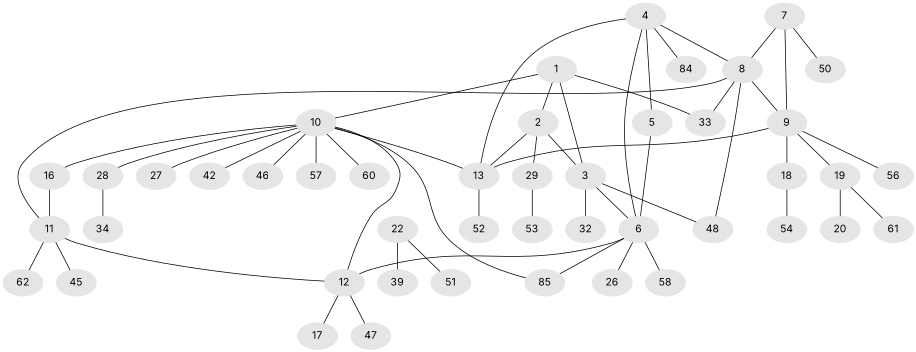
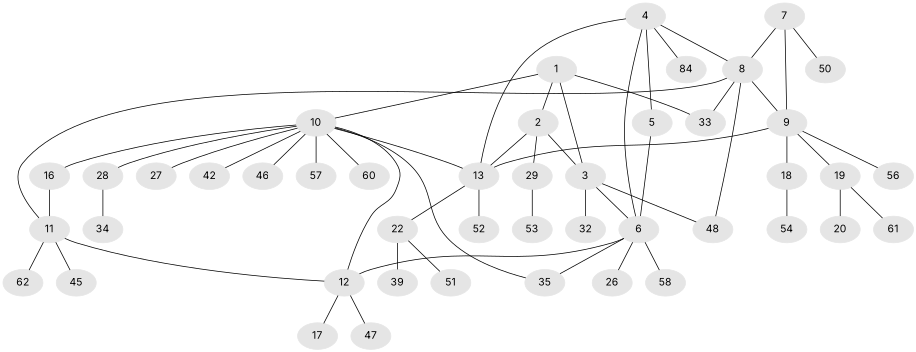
edge "13" -- "22": added
node "85": label "85" -> "35"
